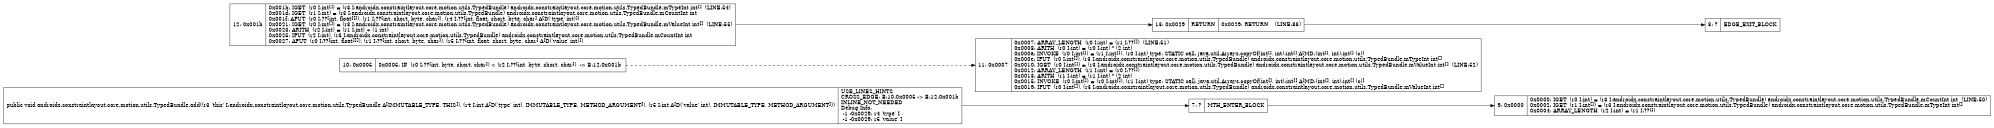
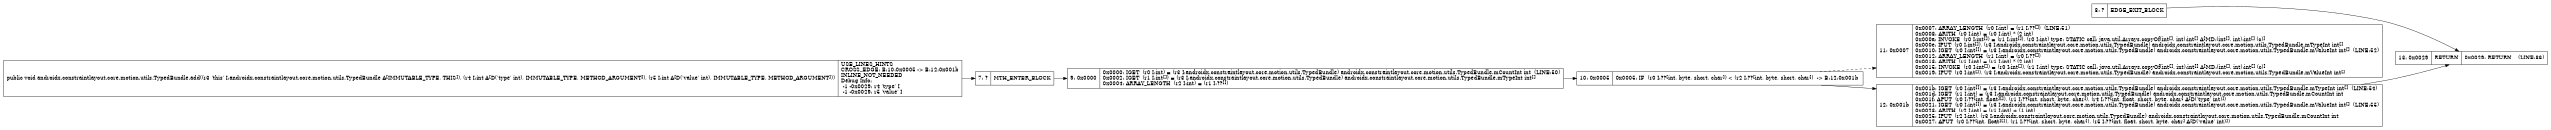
edge "13: 0x0029" -> "8: ?": reversed
edge "9: 0x0000" -> "10: 0x0005": added
edge "10: 0x0005" -> "12: 0x001b": added
